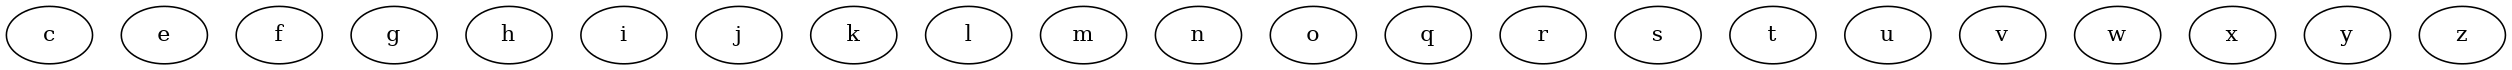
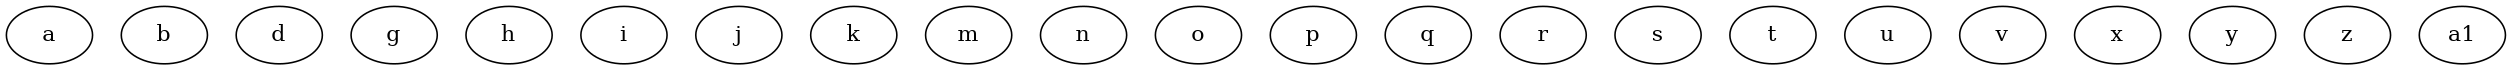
node "a": added
node "c": removed
node "e": removed
node "b": added
node "f": removed
node "d": added
node "l": removed
node "p": added
node "w": removed
node "a1": added
